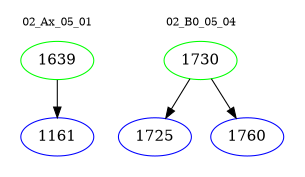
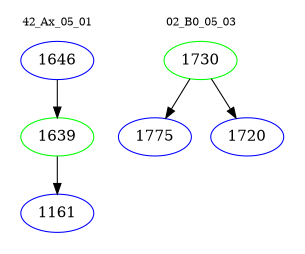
cluster "02_Ax_05_01": label "02_Ax_05_01" -> "42_Ax_05_01"
cluster "02_B0_05_04": label "02_B0_05_04" -> "02_B0_05_03"
node "1646": added
node "1725": label "1725" -> "1775"
node "1760": label "1760" -> "1720"
